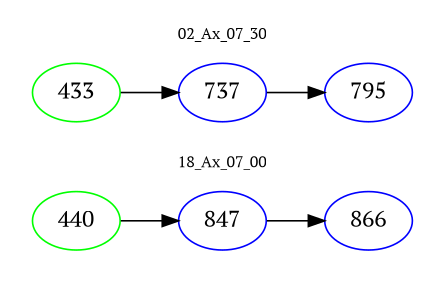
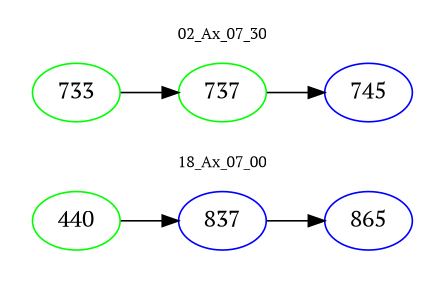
node "433": label "433" -> "733"
node "737": color blue -> green
node "795": label "795" -> "745"
node "847": label "847" -> "837"
node "866": label "866" -> "865"
